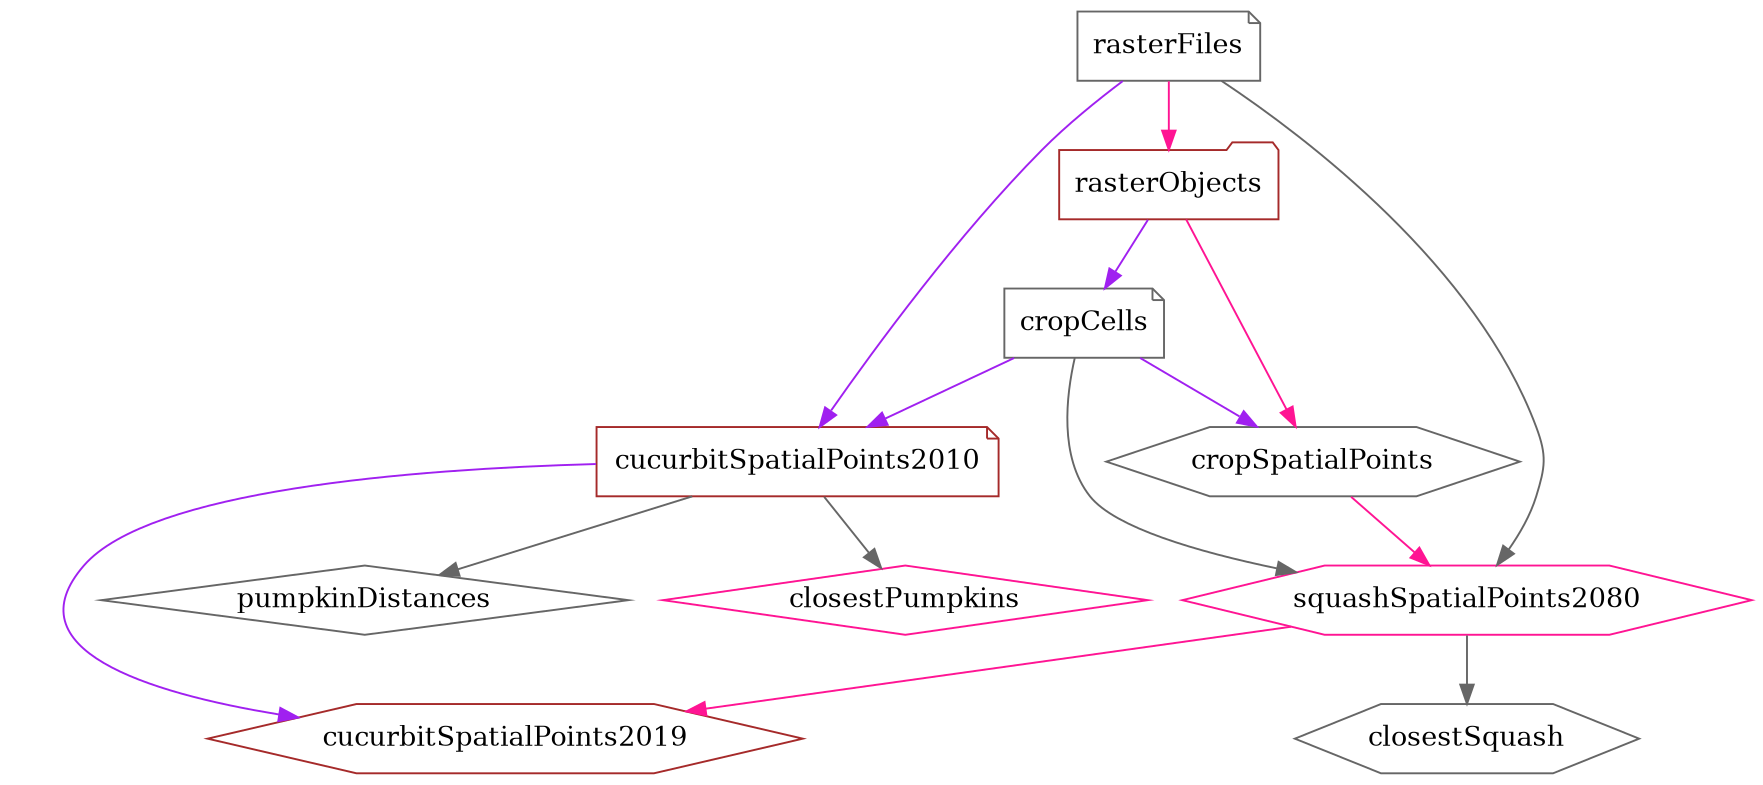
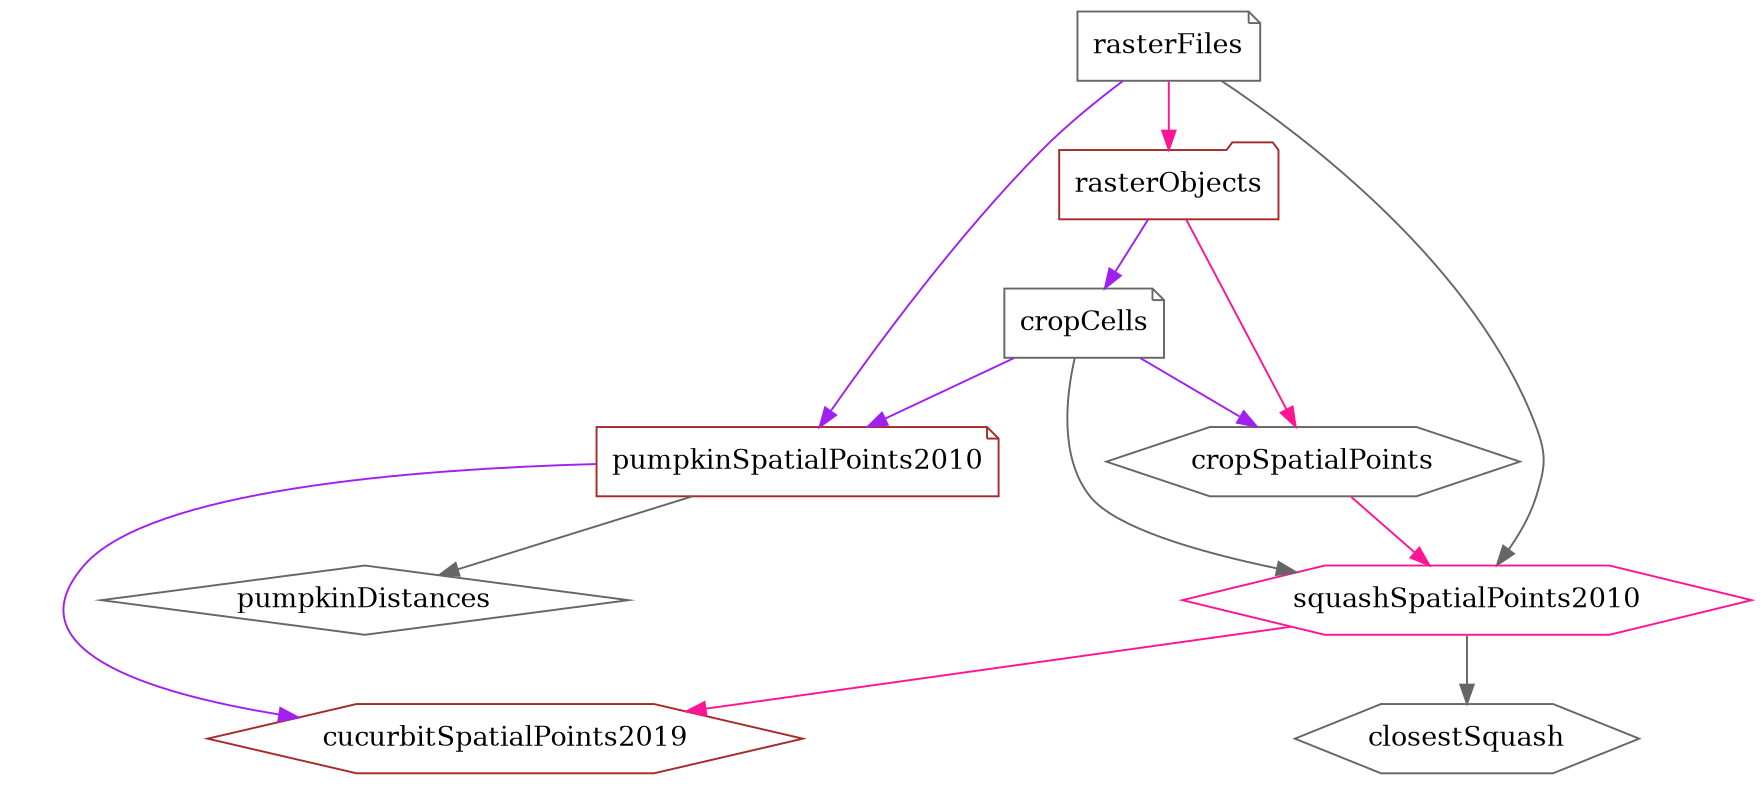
node "cucurbitSpatialPoints2010": label "cucurbitSpatialPoints2010" -> "pumpkinSpatialPoints2010"
node "closestPumpkins": removed
node "squashSpatialPoints2080": label "squashSpatialPoints2080" -> "squashSpatialPoints2010"
